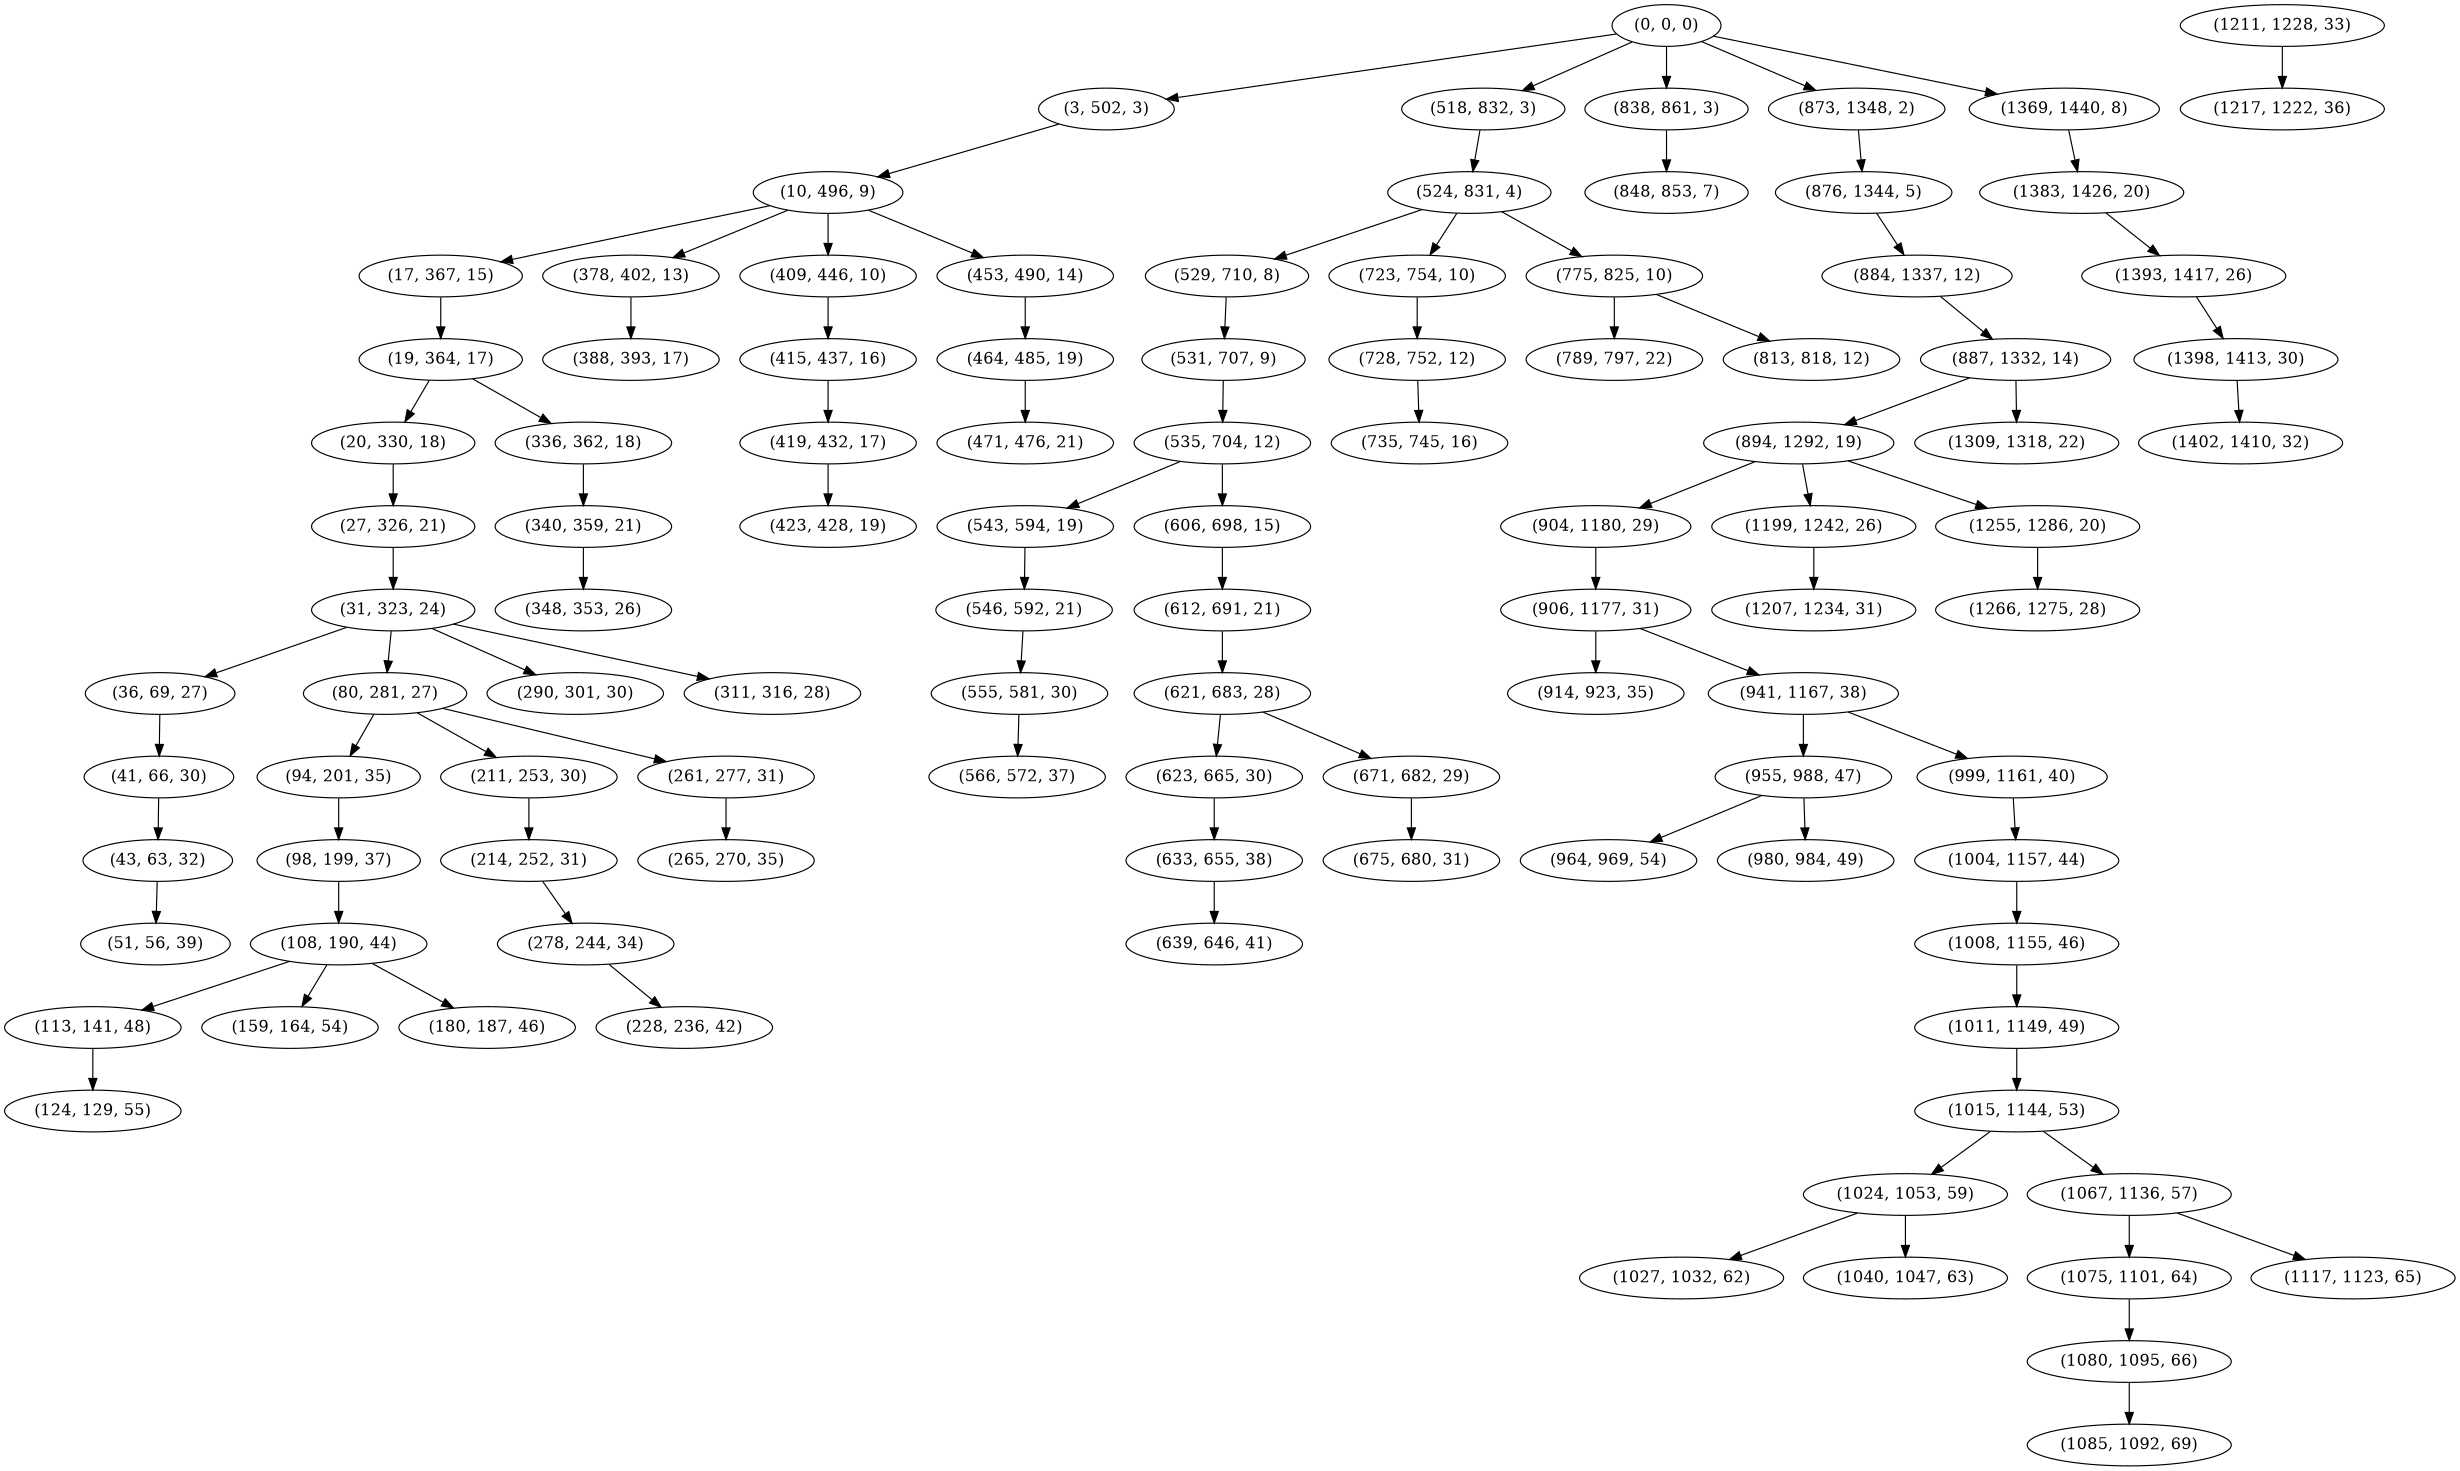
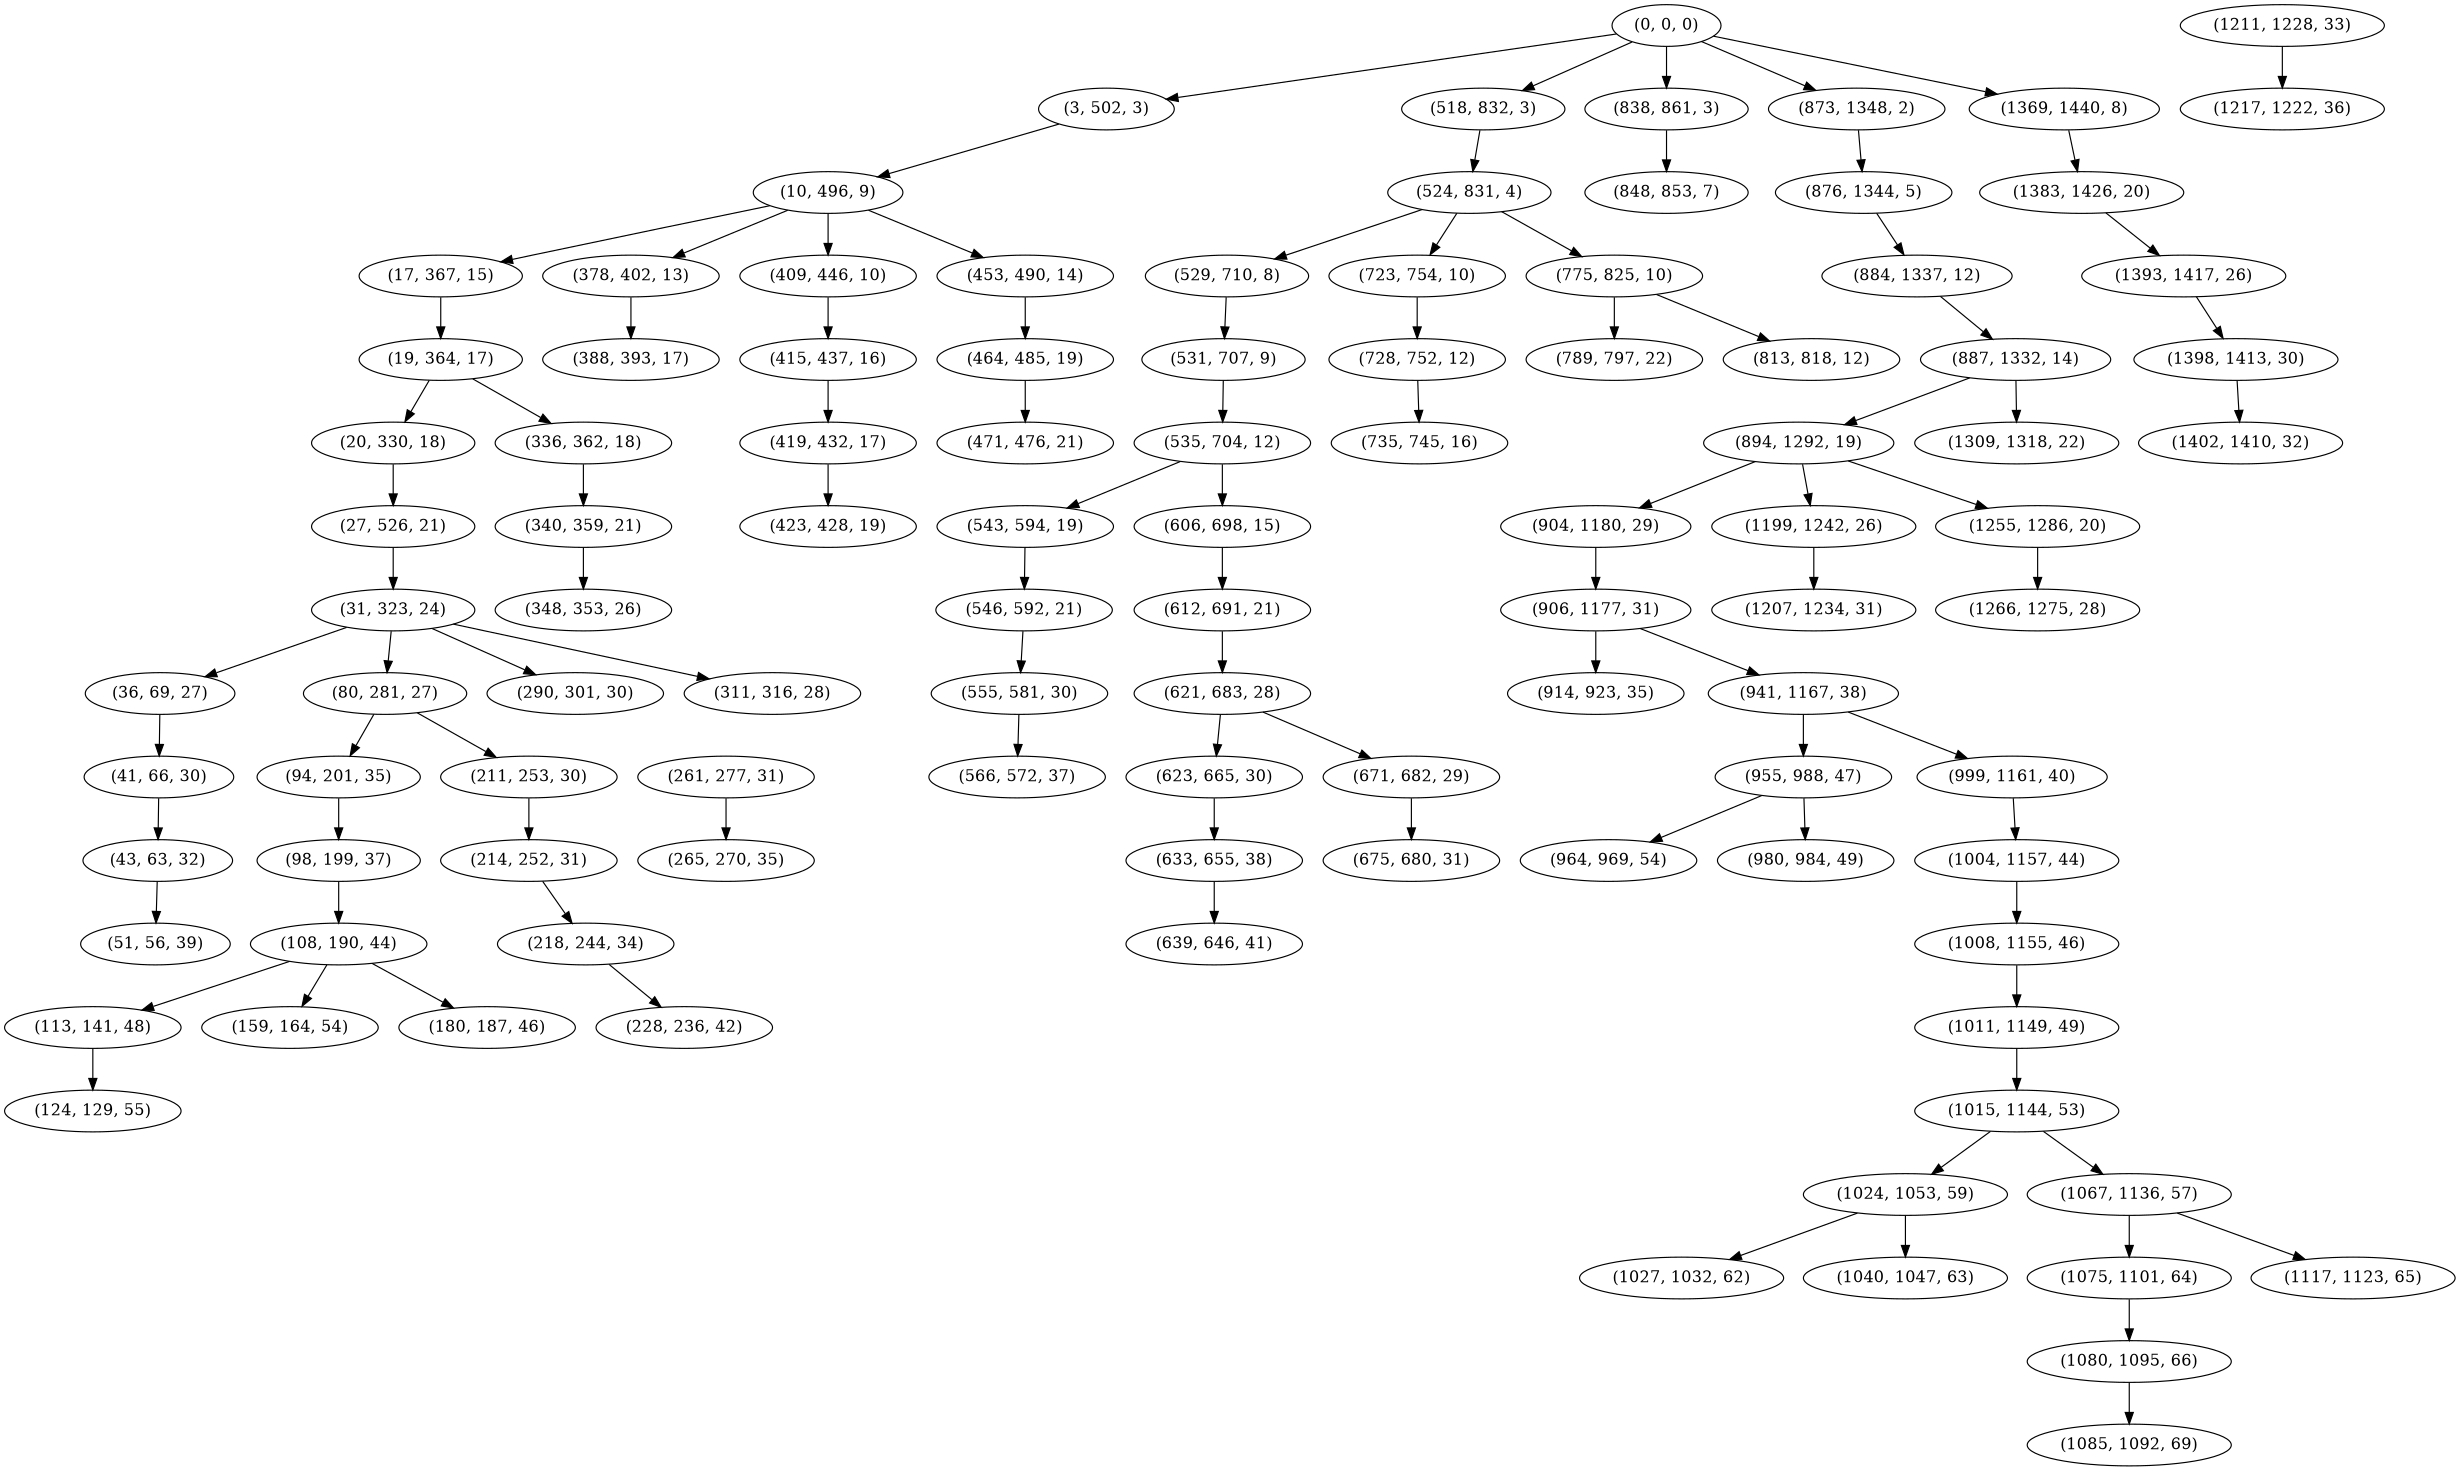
node "(27, 326, 21)": label "(27, 326, 21)" -> "(27, 526, 21)"
edge "(80, 281, 27)" -> "(261, 277, 31)": removed
node "(278, 244, 34)": label "(278, 244, 34)" -> "(218, 244, 34)"
